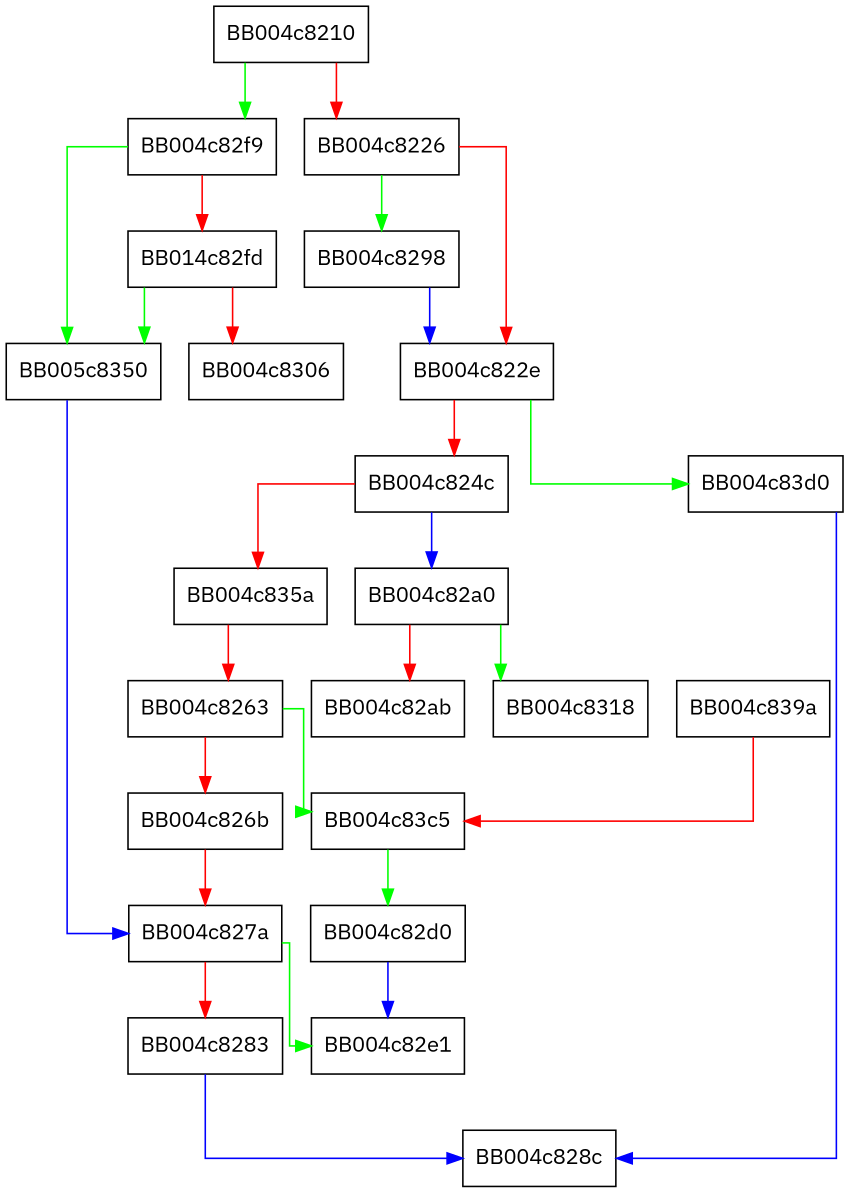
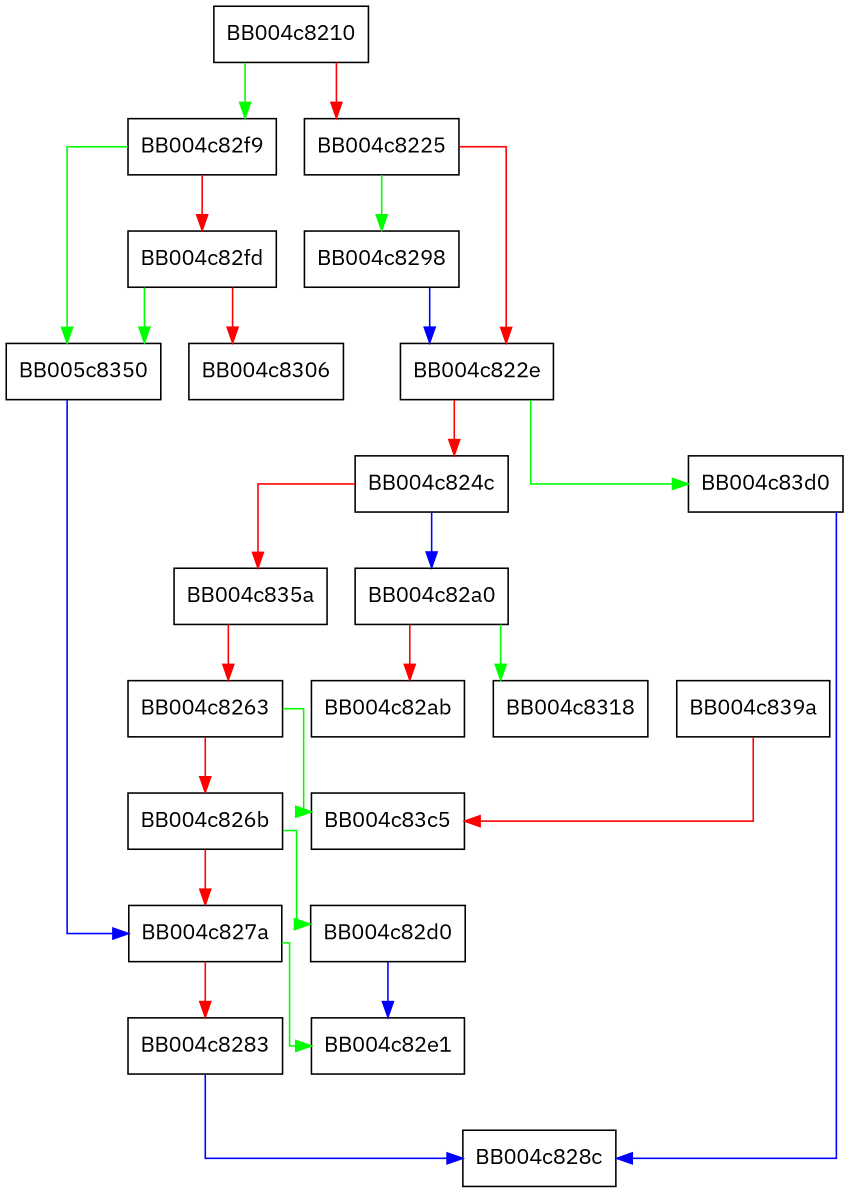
node "BB004c8226": label "BB004c8226" -> "BB004c8225"
node "BB014c82fd": label "BB014c82fd" -> "BB004c82fd"
edge "BB004c83c5" -> "BB004c82d0": now "BB004c826b" -> "BB004c82d0"
